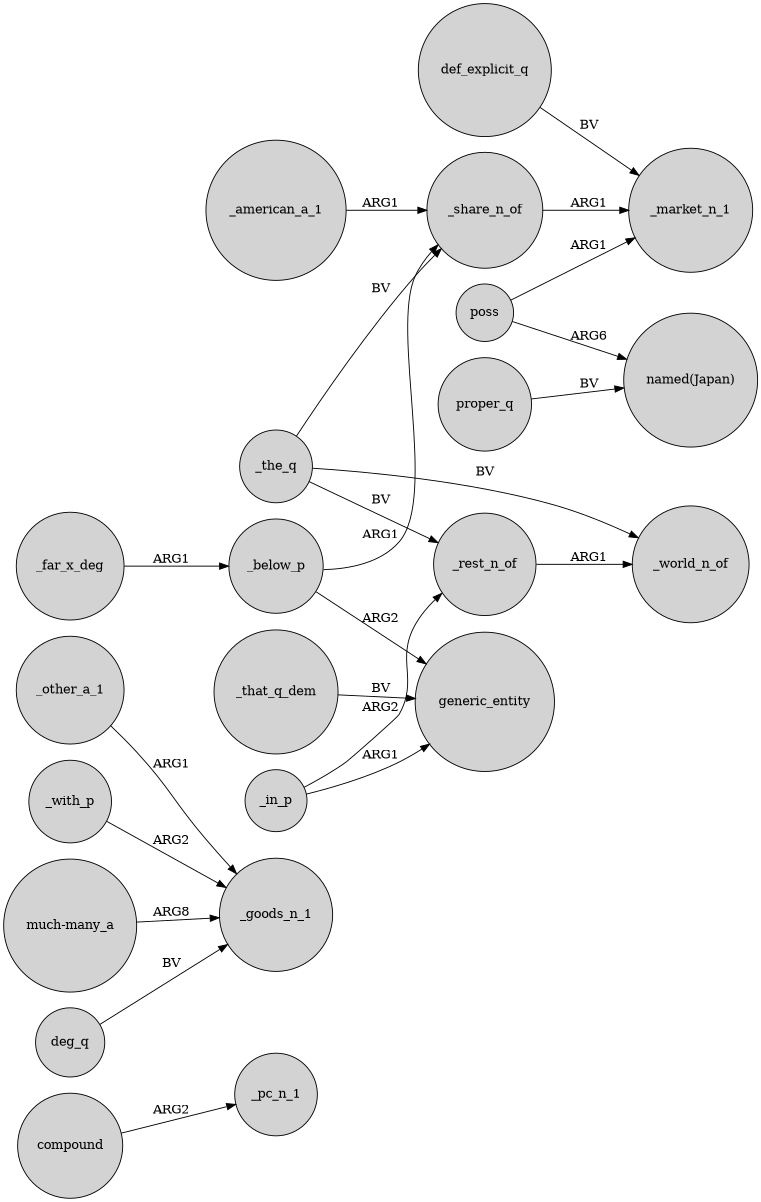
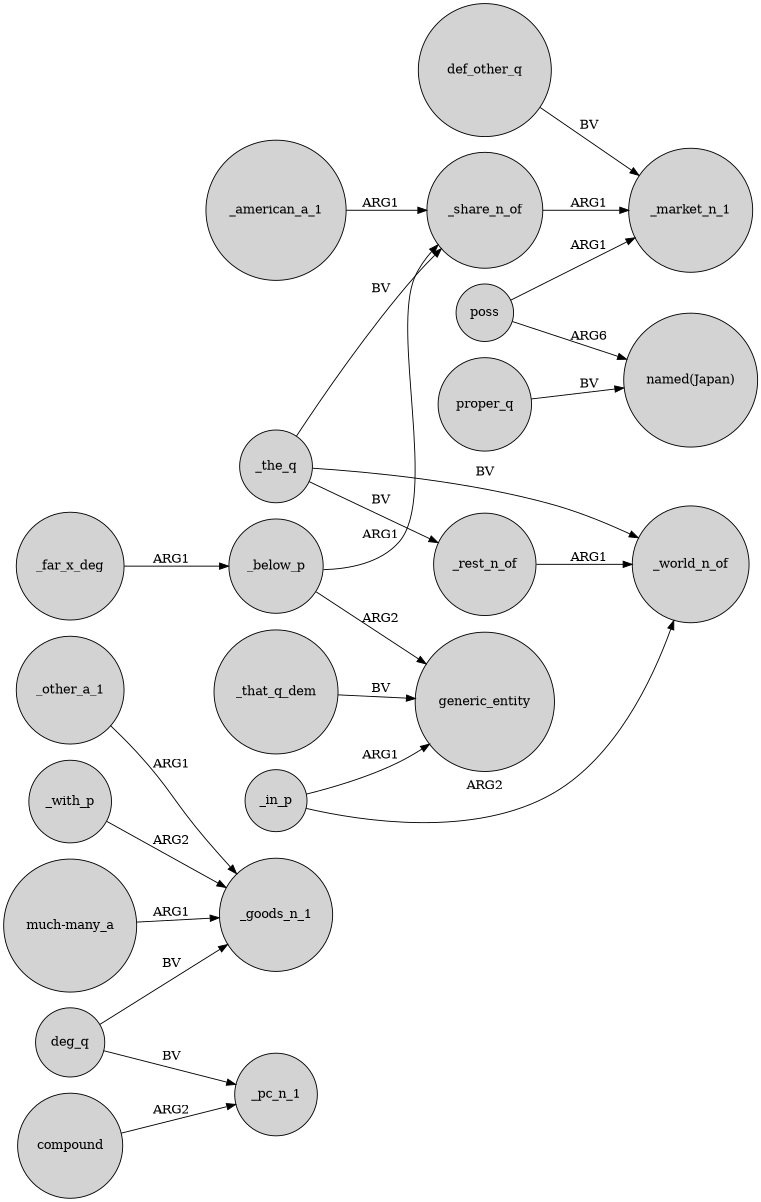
node "def_explicit_q": label "def_explicit_q" -> "def_other_q"
edge "_in_p" -> "_rest_n_of": now "_in_p" -> "_world_n_of"
edge "much-many_a" -> "_goods_n_1": label "ARG8" -> "ARG1"
edge "deg_q" -> "_pc_n_1": added, label "BV"
